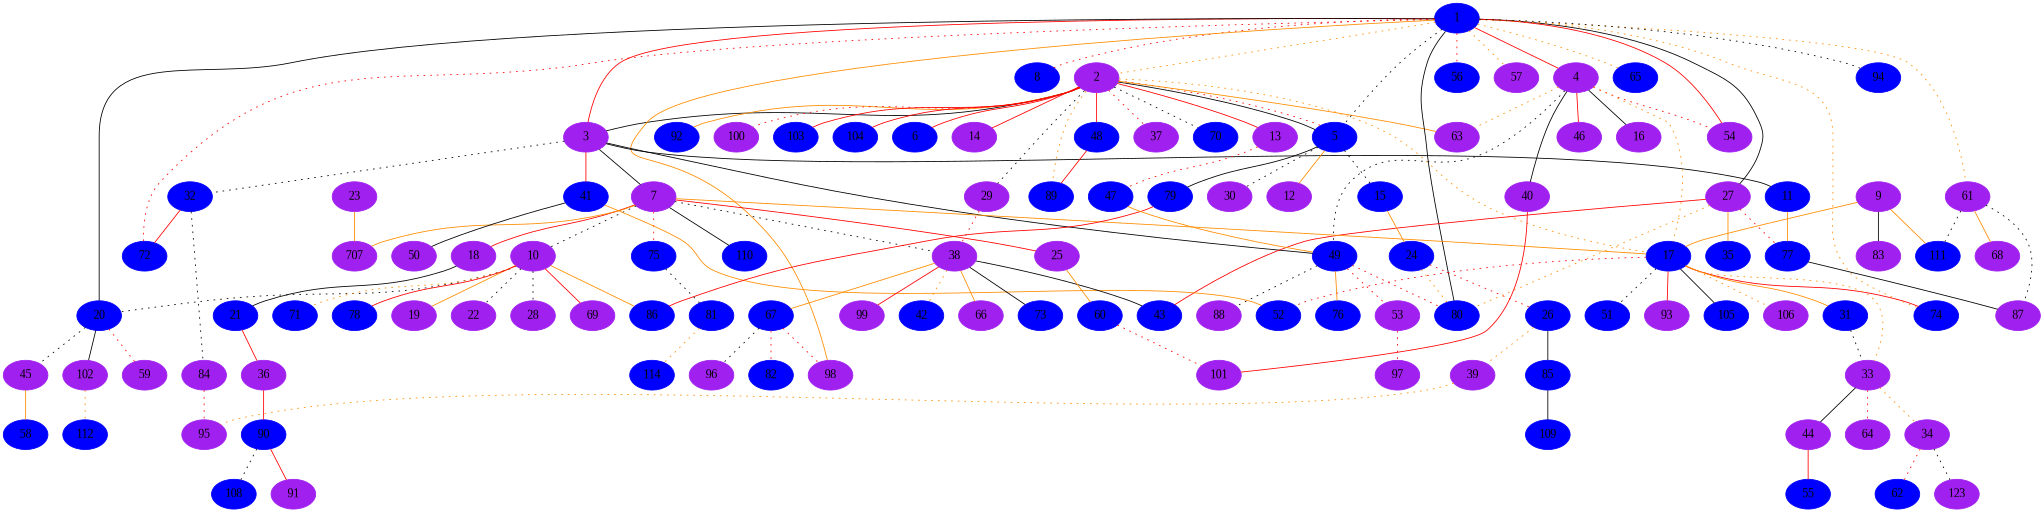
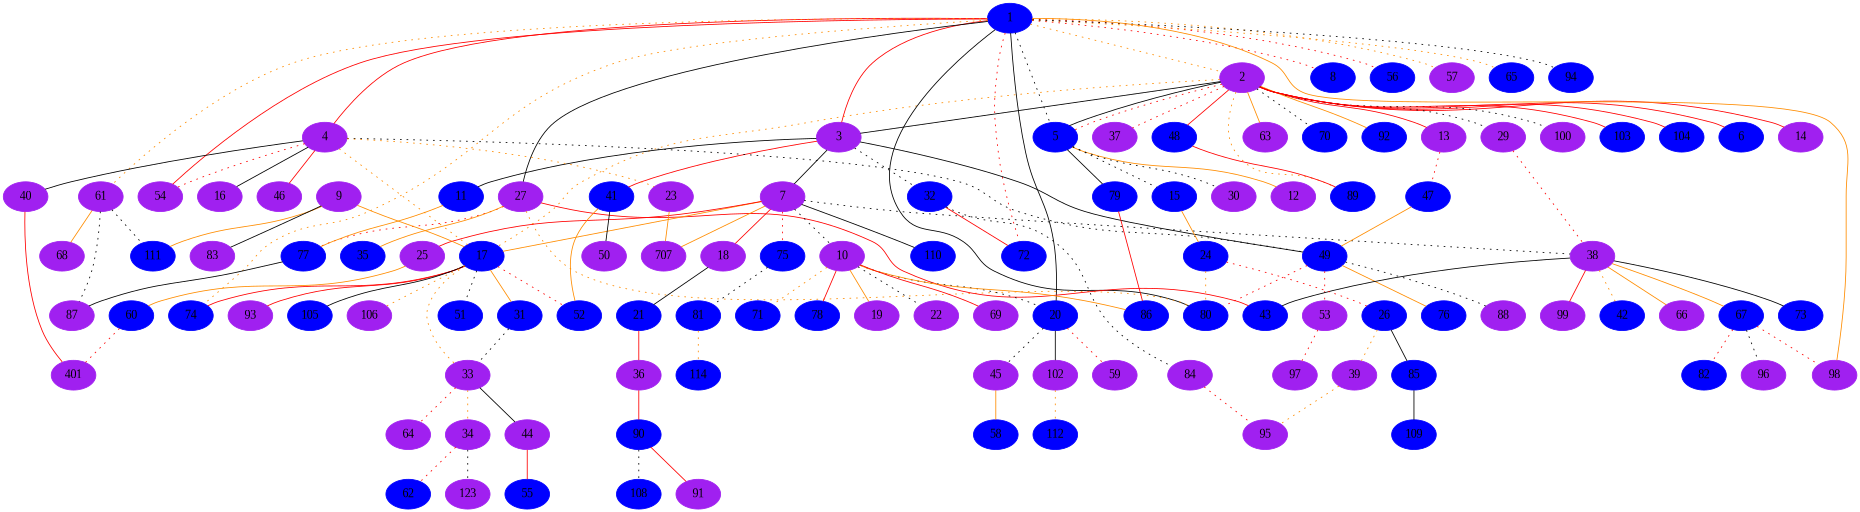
edge "2" -- "100": color red -> black
edge "4" -- "63": now "4" -- "23"
node "28": removed
node "101": label "101" -> "401"
